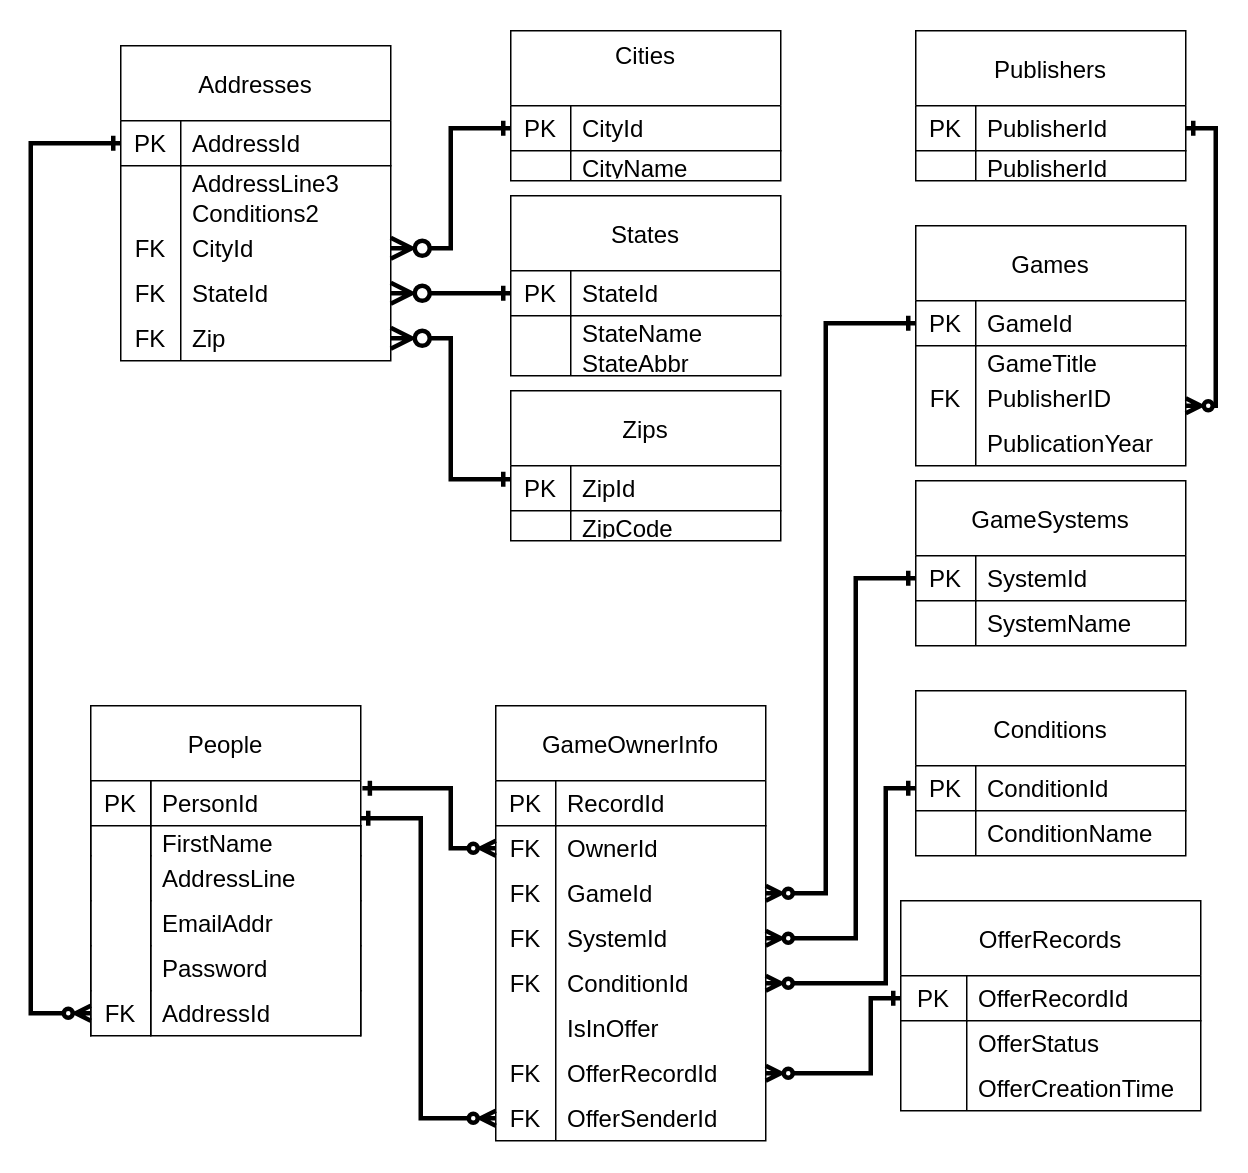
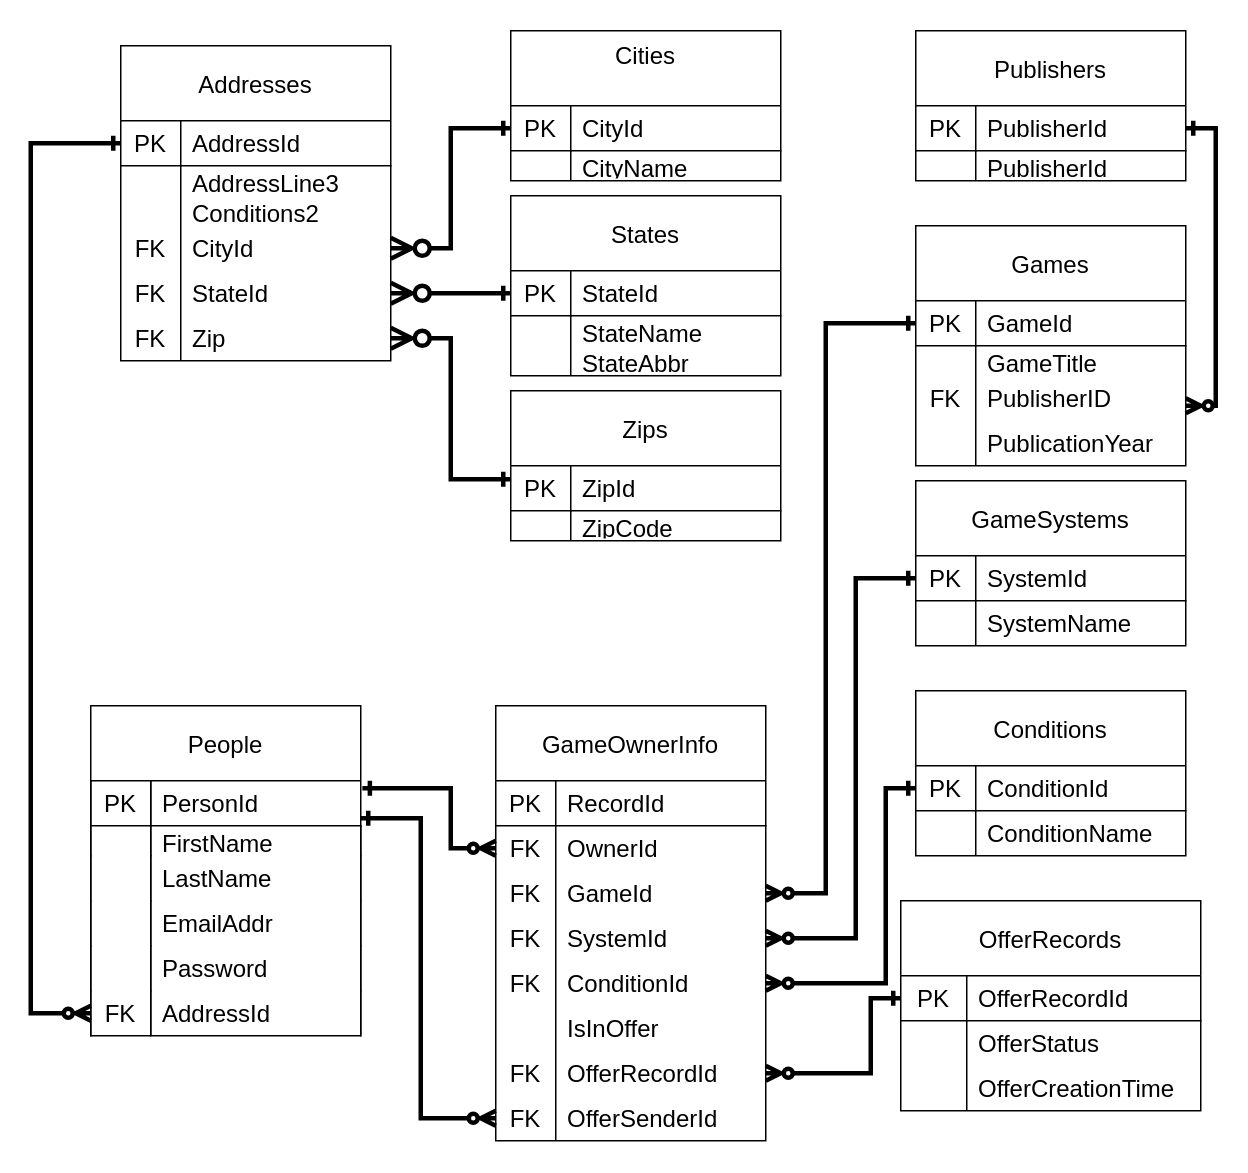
node "AddressLine": label "AddressLine" -> "LastName"
